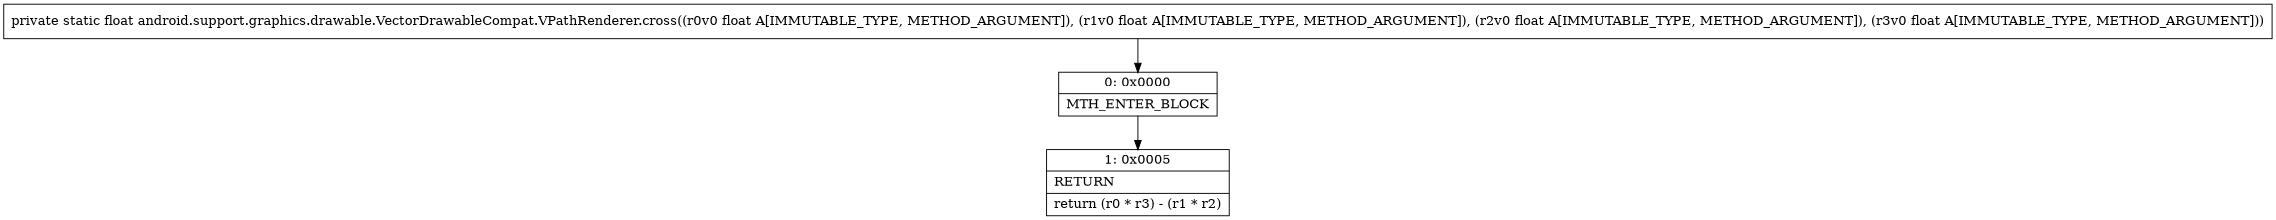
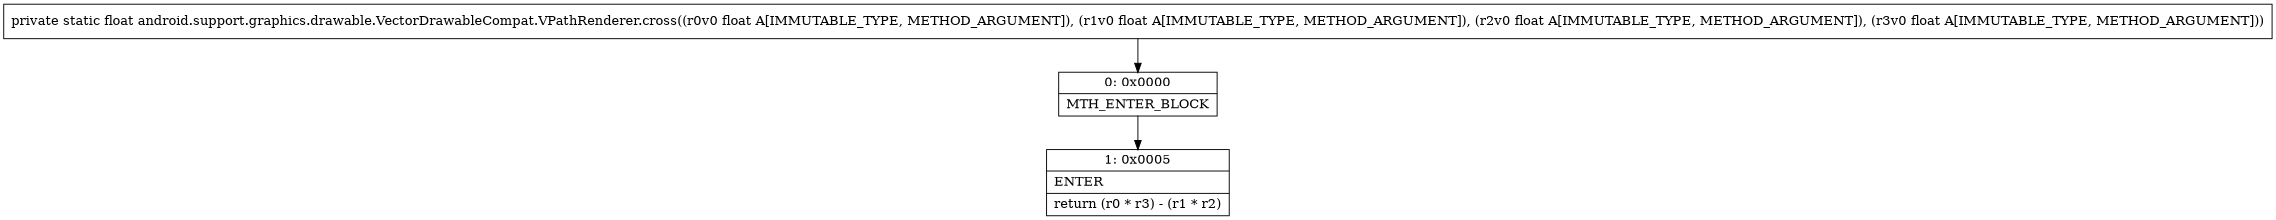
node "1: 0x0005": text "RETURN" -> "ENTER"
